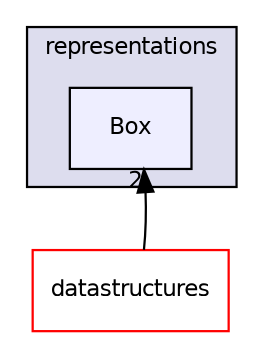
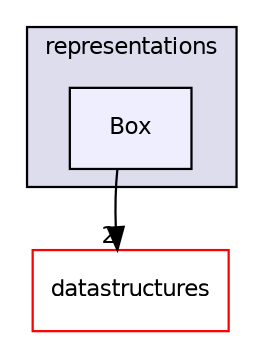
edge "datastructures" -> "Box": reversed
